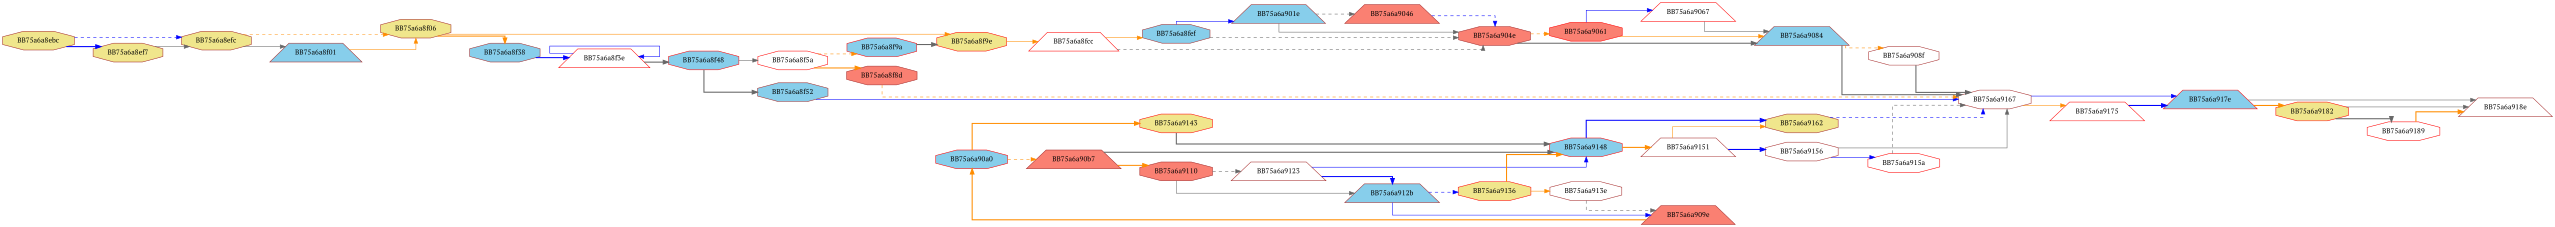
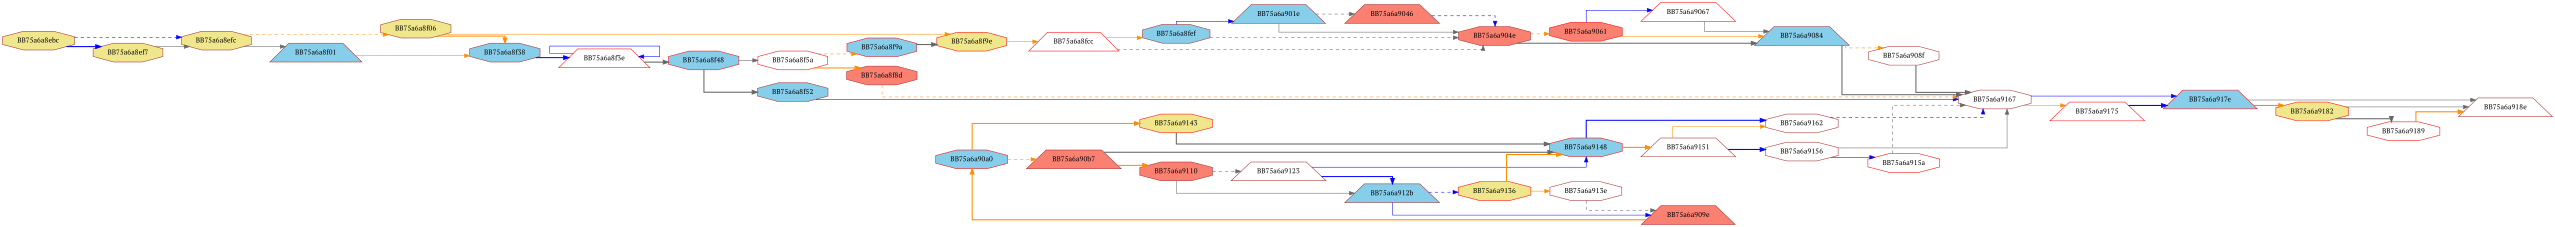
edge "BB75a6a8f01" -> "BB75a6a8f06": now "BB75a6a8f01" -> "BB75a6a8f38"
node "BB75a6a9162": fillcolor khaki -> white
